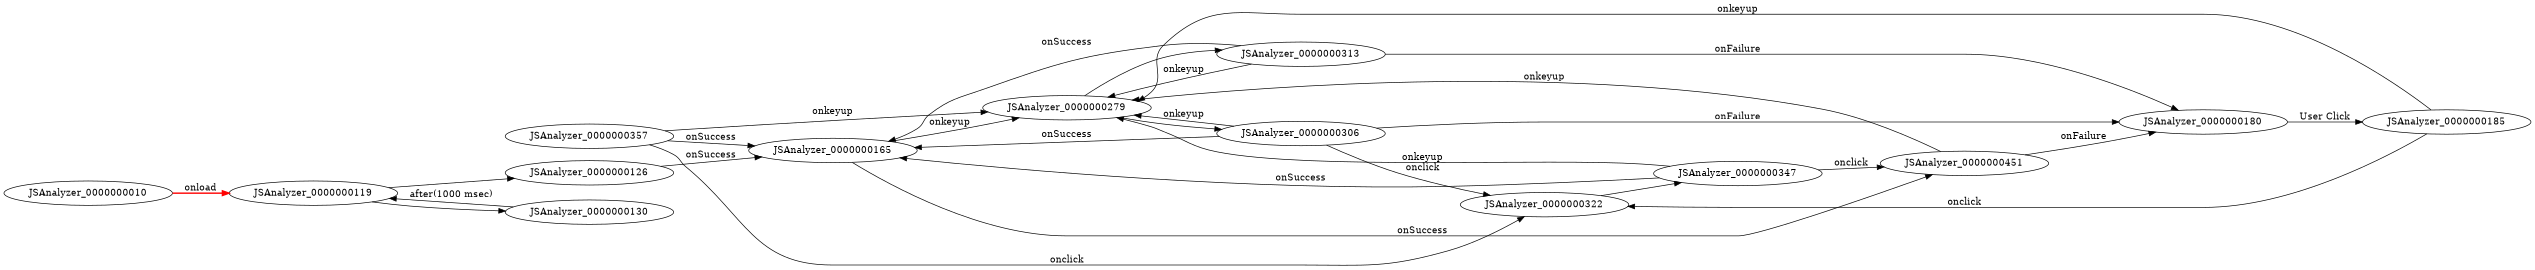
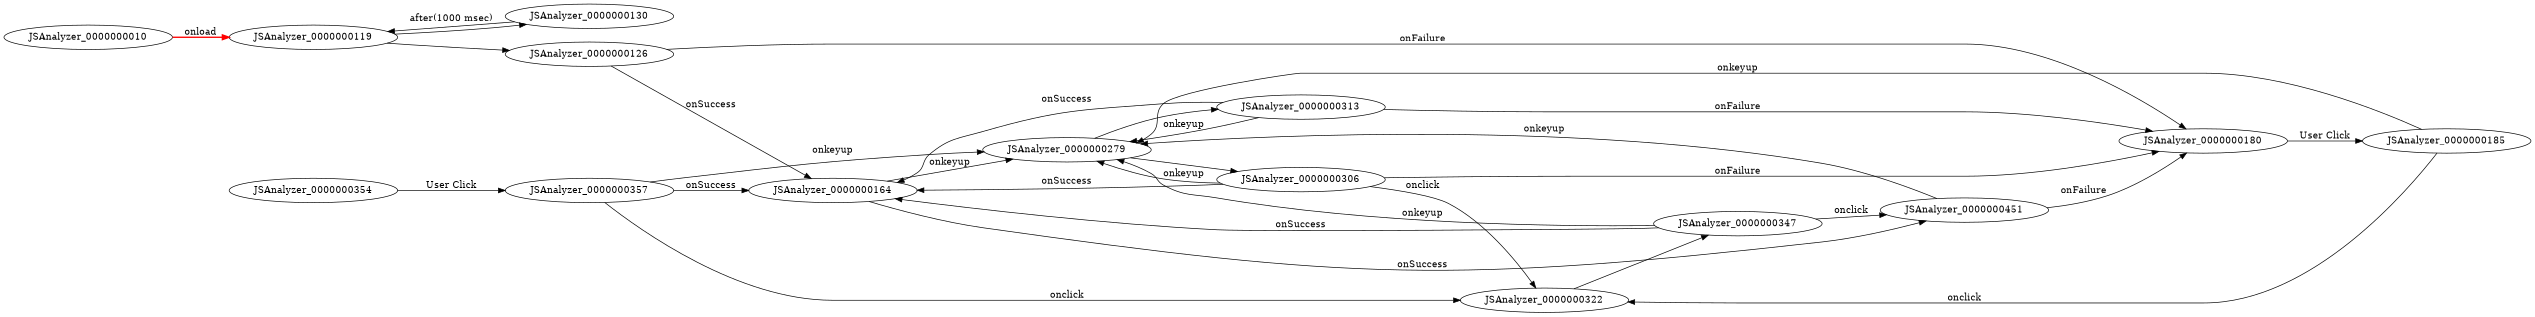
edge "JSAnalyzer_0000000126" -> "JSAnalyzer_0000000180": added, label "onFailure"
node "JSAnalyzer_0000000165": label "JSAnalyzer_0000000165" -> "JSAnalyzer_0000000164"
node "JSAnalyzer_0000000354": added
